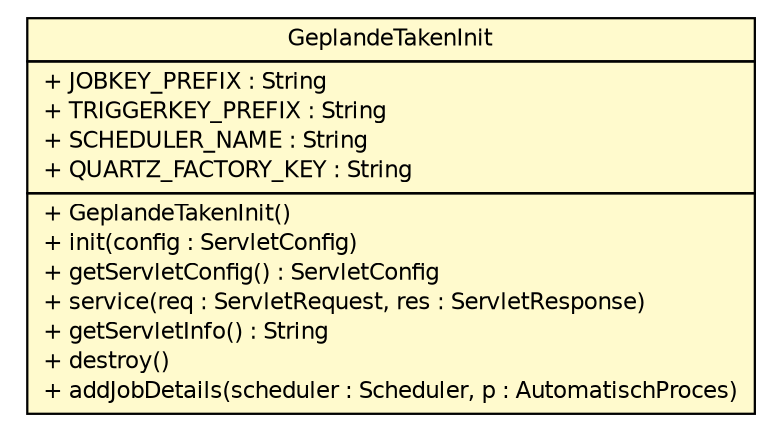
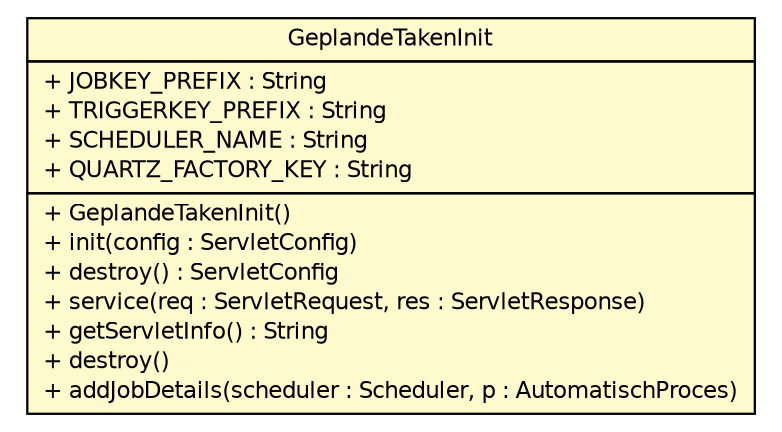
node "GeplandeTakenInit": text "+ getServletConfig() : ServletConfig" -> "+ destroy() : ServletConfig"
